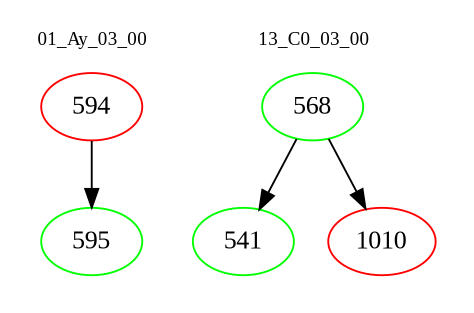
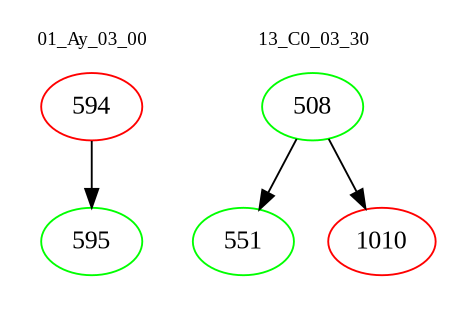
cluster "13_C0_03_00": label "13_C0_03_00" -> "13_C0_03_30"
node "568": label "568" -> "508"
node "541": label "541" -> "551"
